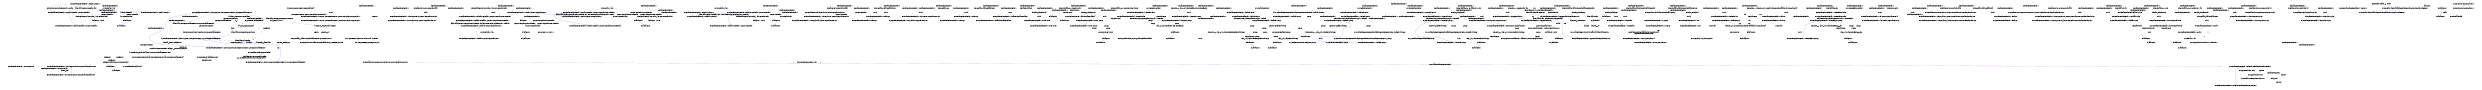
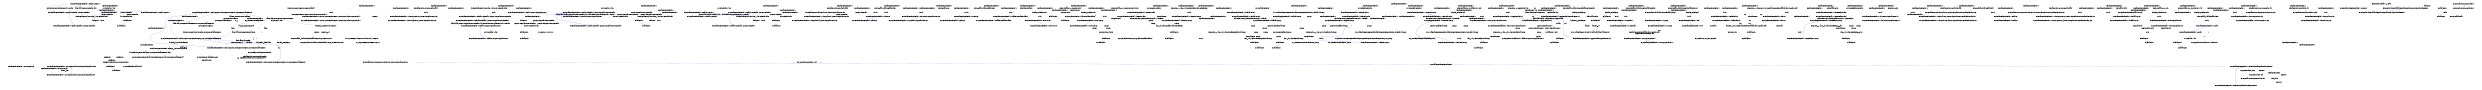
edge "var parameters = ctorExpression.Constructor.GetParameters()" -> "var argumentName = parameters[i].Name": label "compiledExpression" -> "parameters"
